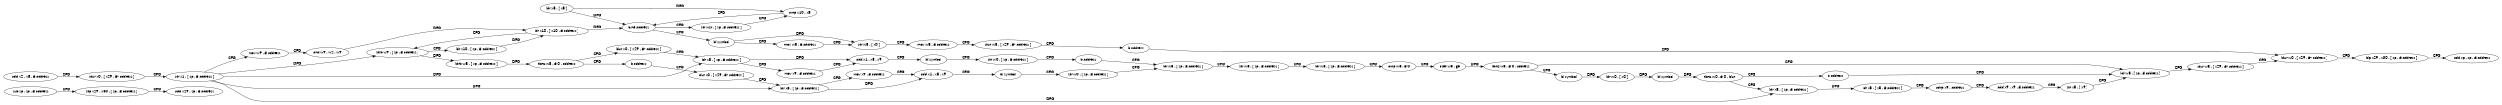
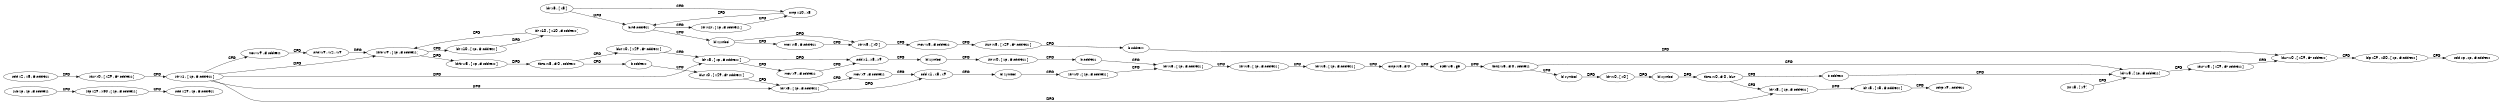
edge "ldr x8 , [ x8 ]" -> "cmp x10 , x8": label "DFG" -> "CFG"
edge "ldr x10 , [ x10 , # address ]" -> "b.ne address": removed, label "DFG"
edge "and w9 , w2 , w9" -> "ldr x10 , [ x10 , # address ]": now "and w9 , w2 , w9" -> "strb w9 , [ sp , # address ]"
node "add x9 , x9 , # address": removed
